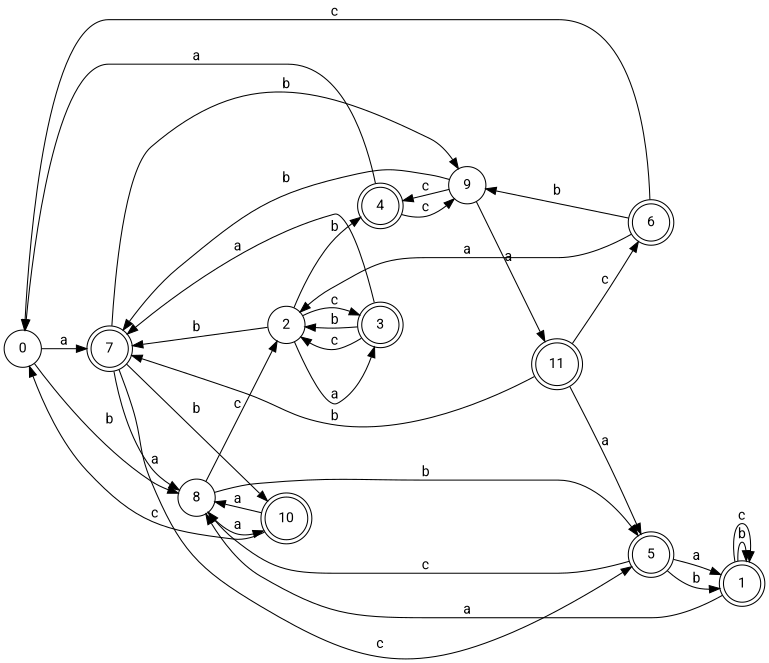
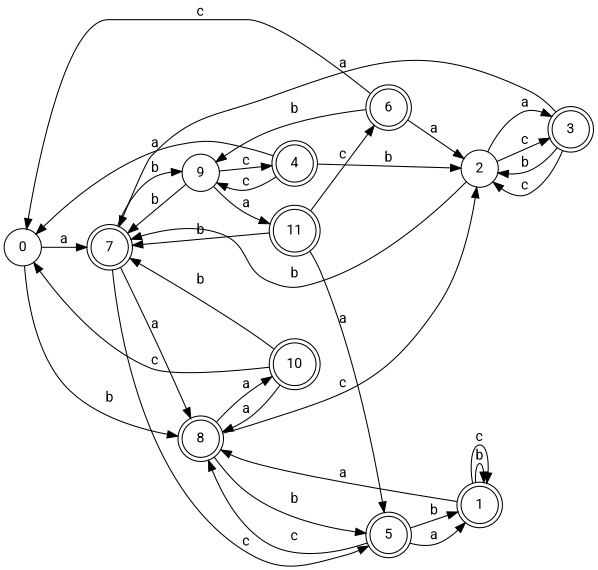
edge "2" -> "4": reversed
edge "7" -> "10": reversed
node "8": shape circle -> doublecircle
